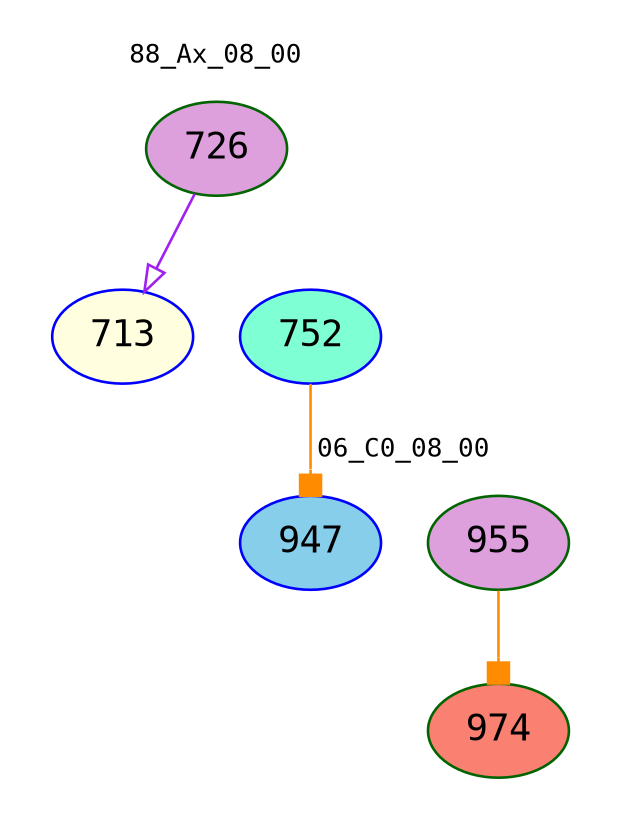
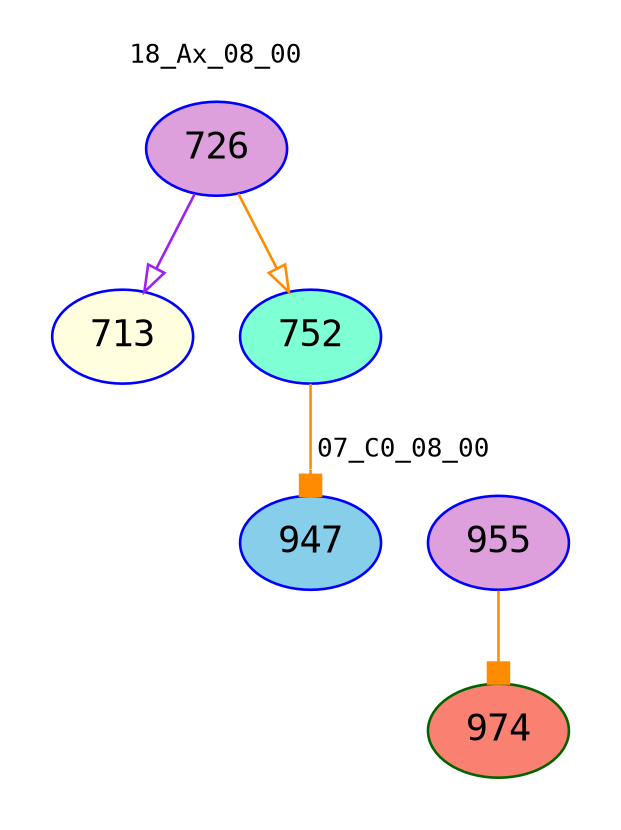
cluster "88_Ax_08_00": label "88_Ax_08_00" -> "18_Ax_08_00"
node "726": color darkgreen -> blue
edge "726" -> "752": added
cluster "06_C0_08_00": label "06_C0_08_00" -> "07_C0_08_00"
node "955": color darkgreen -> blue
